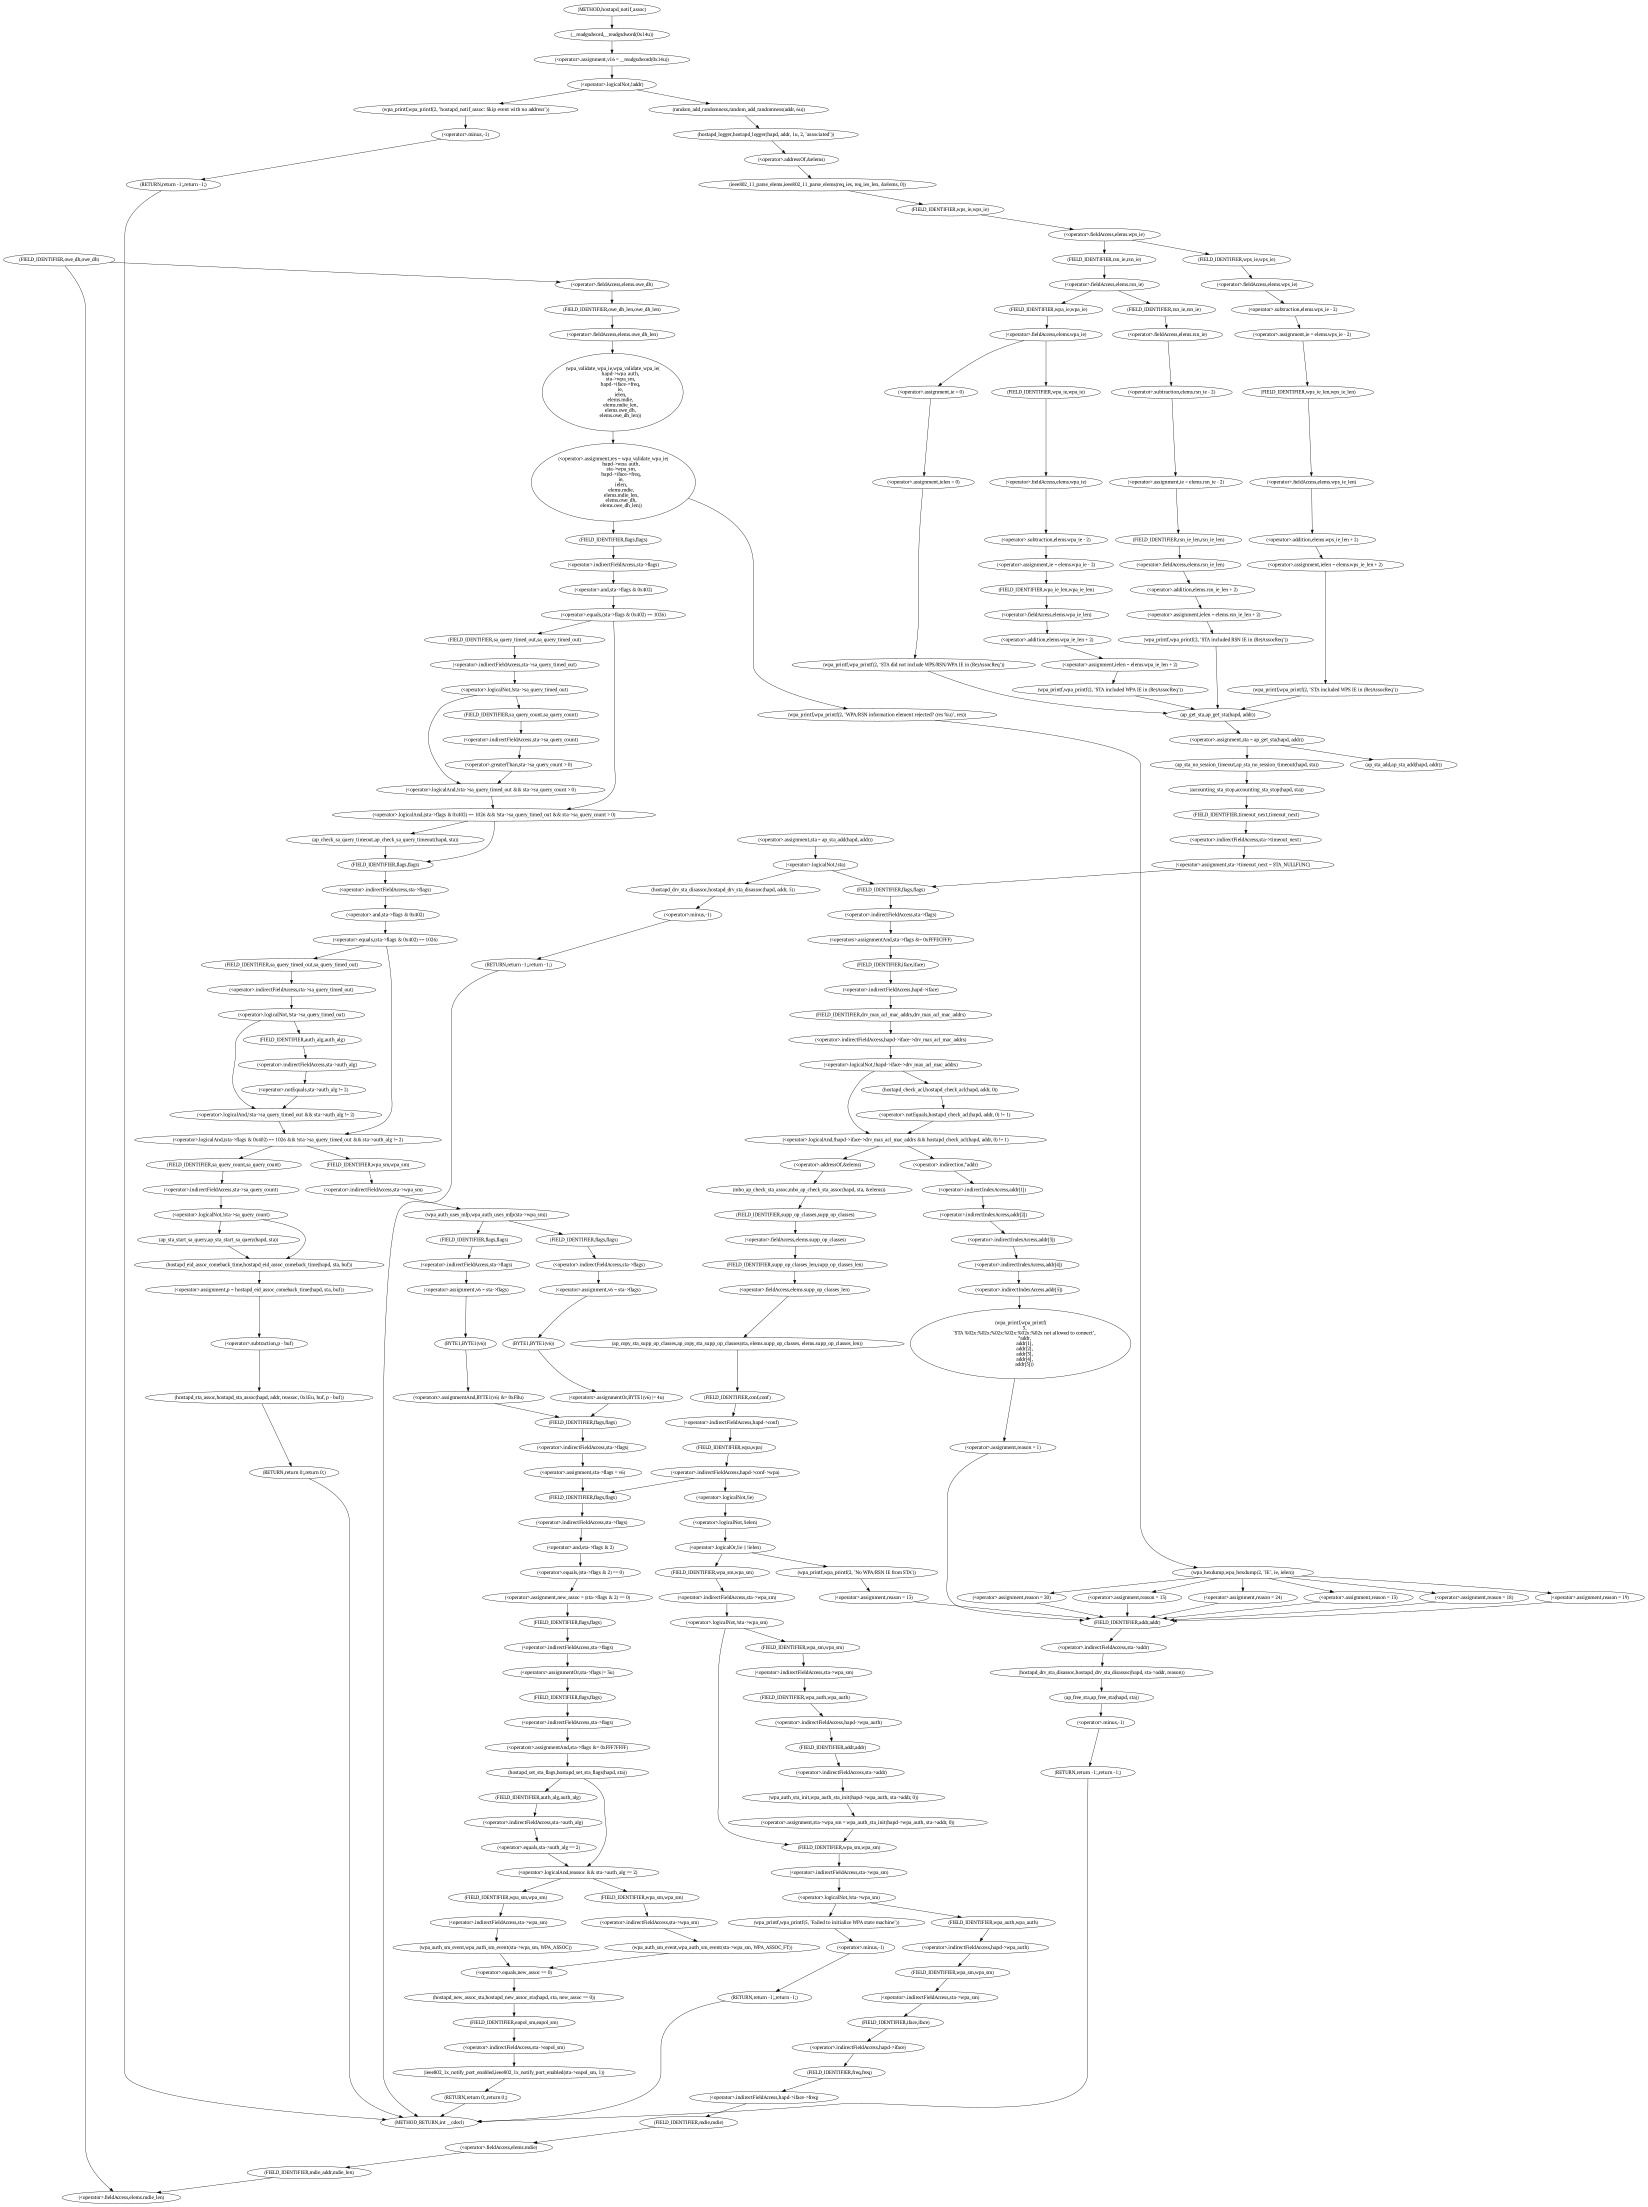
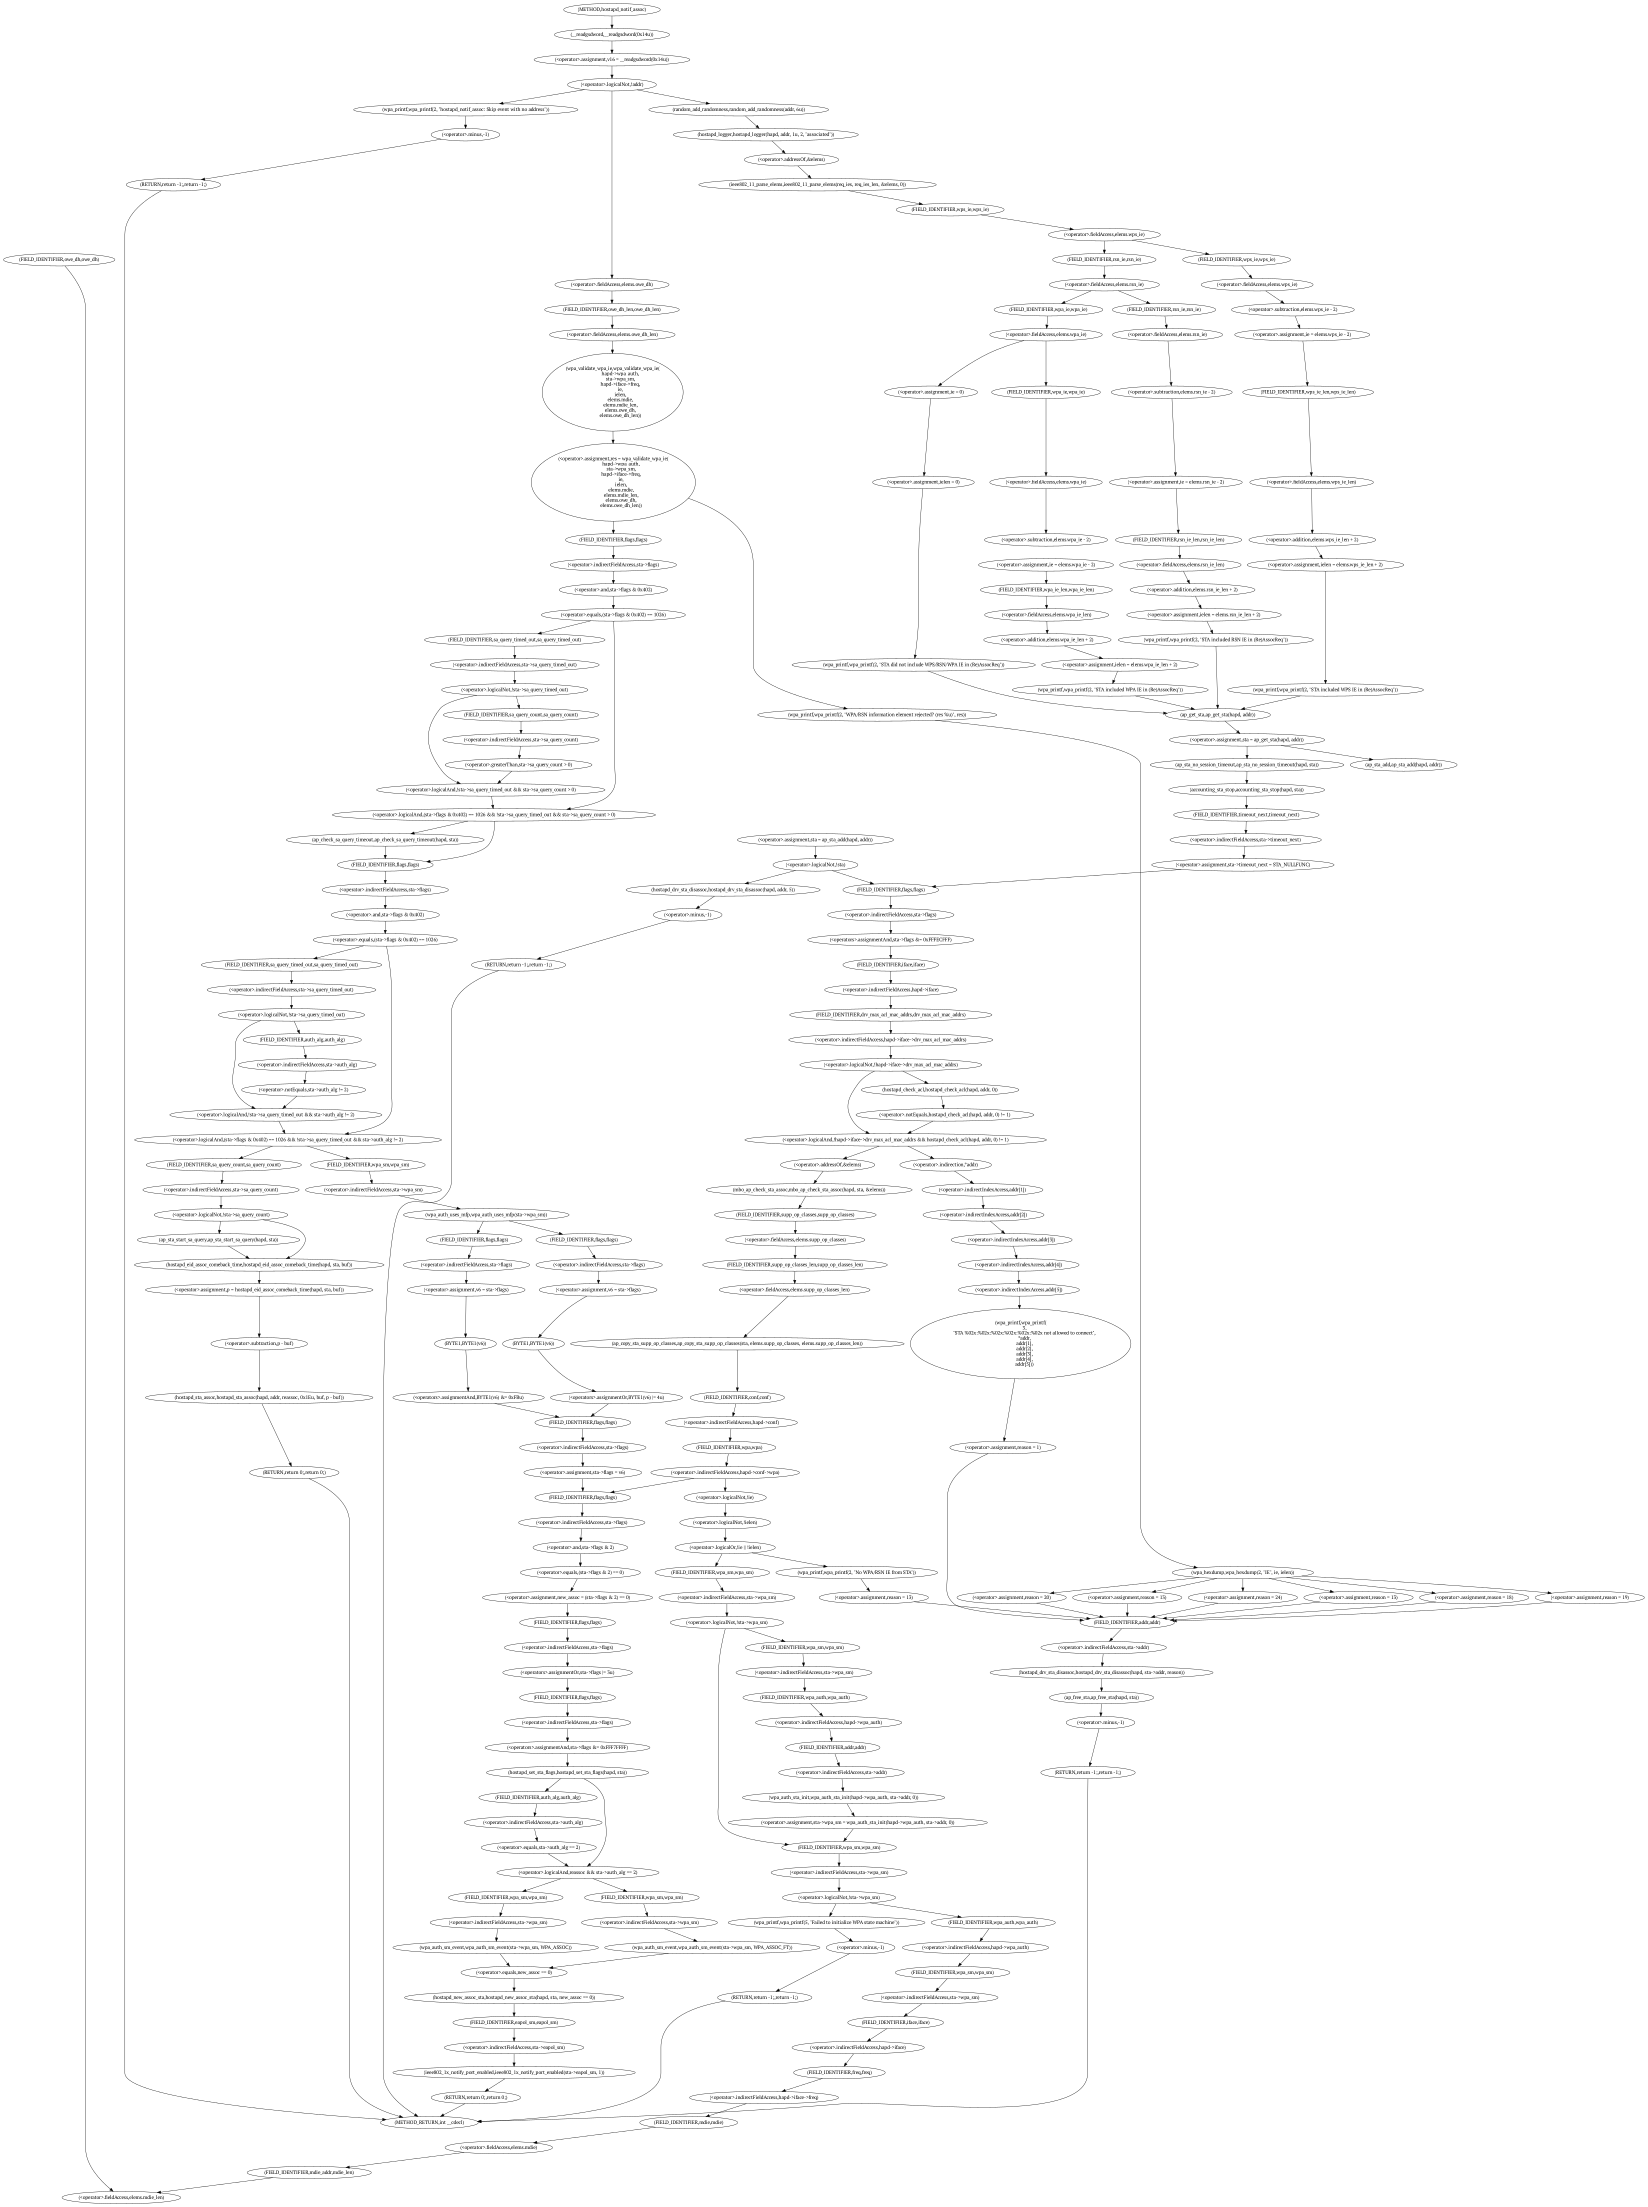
edge "(FIELD_IDENTIFIER,owe_dh,owe_dh)" -> "(<operator>.fieldAccess,elems.owe_dh)": now "(<operator>.logicalNot,!addr)" -> "(<operator>.fieldAccess,elems.owe_dh)"
edge "(<operator>.subtraction,elems.wpa_ie - 2)" -> "(<operator>.assignment,ie = elems.wpa_ie - 2)": removed
